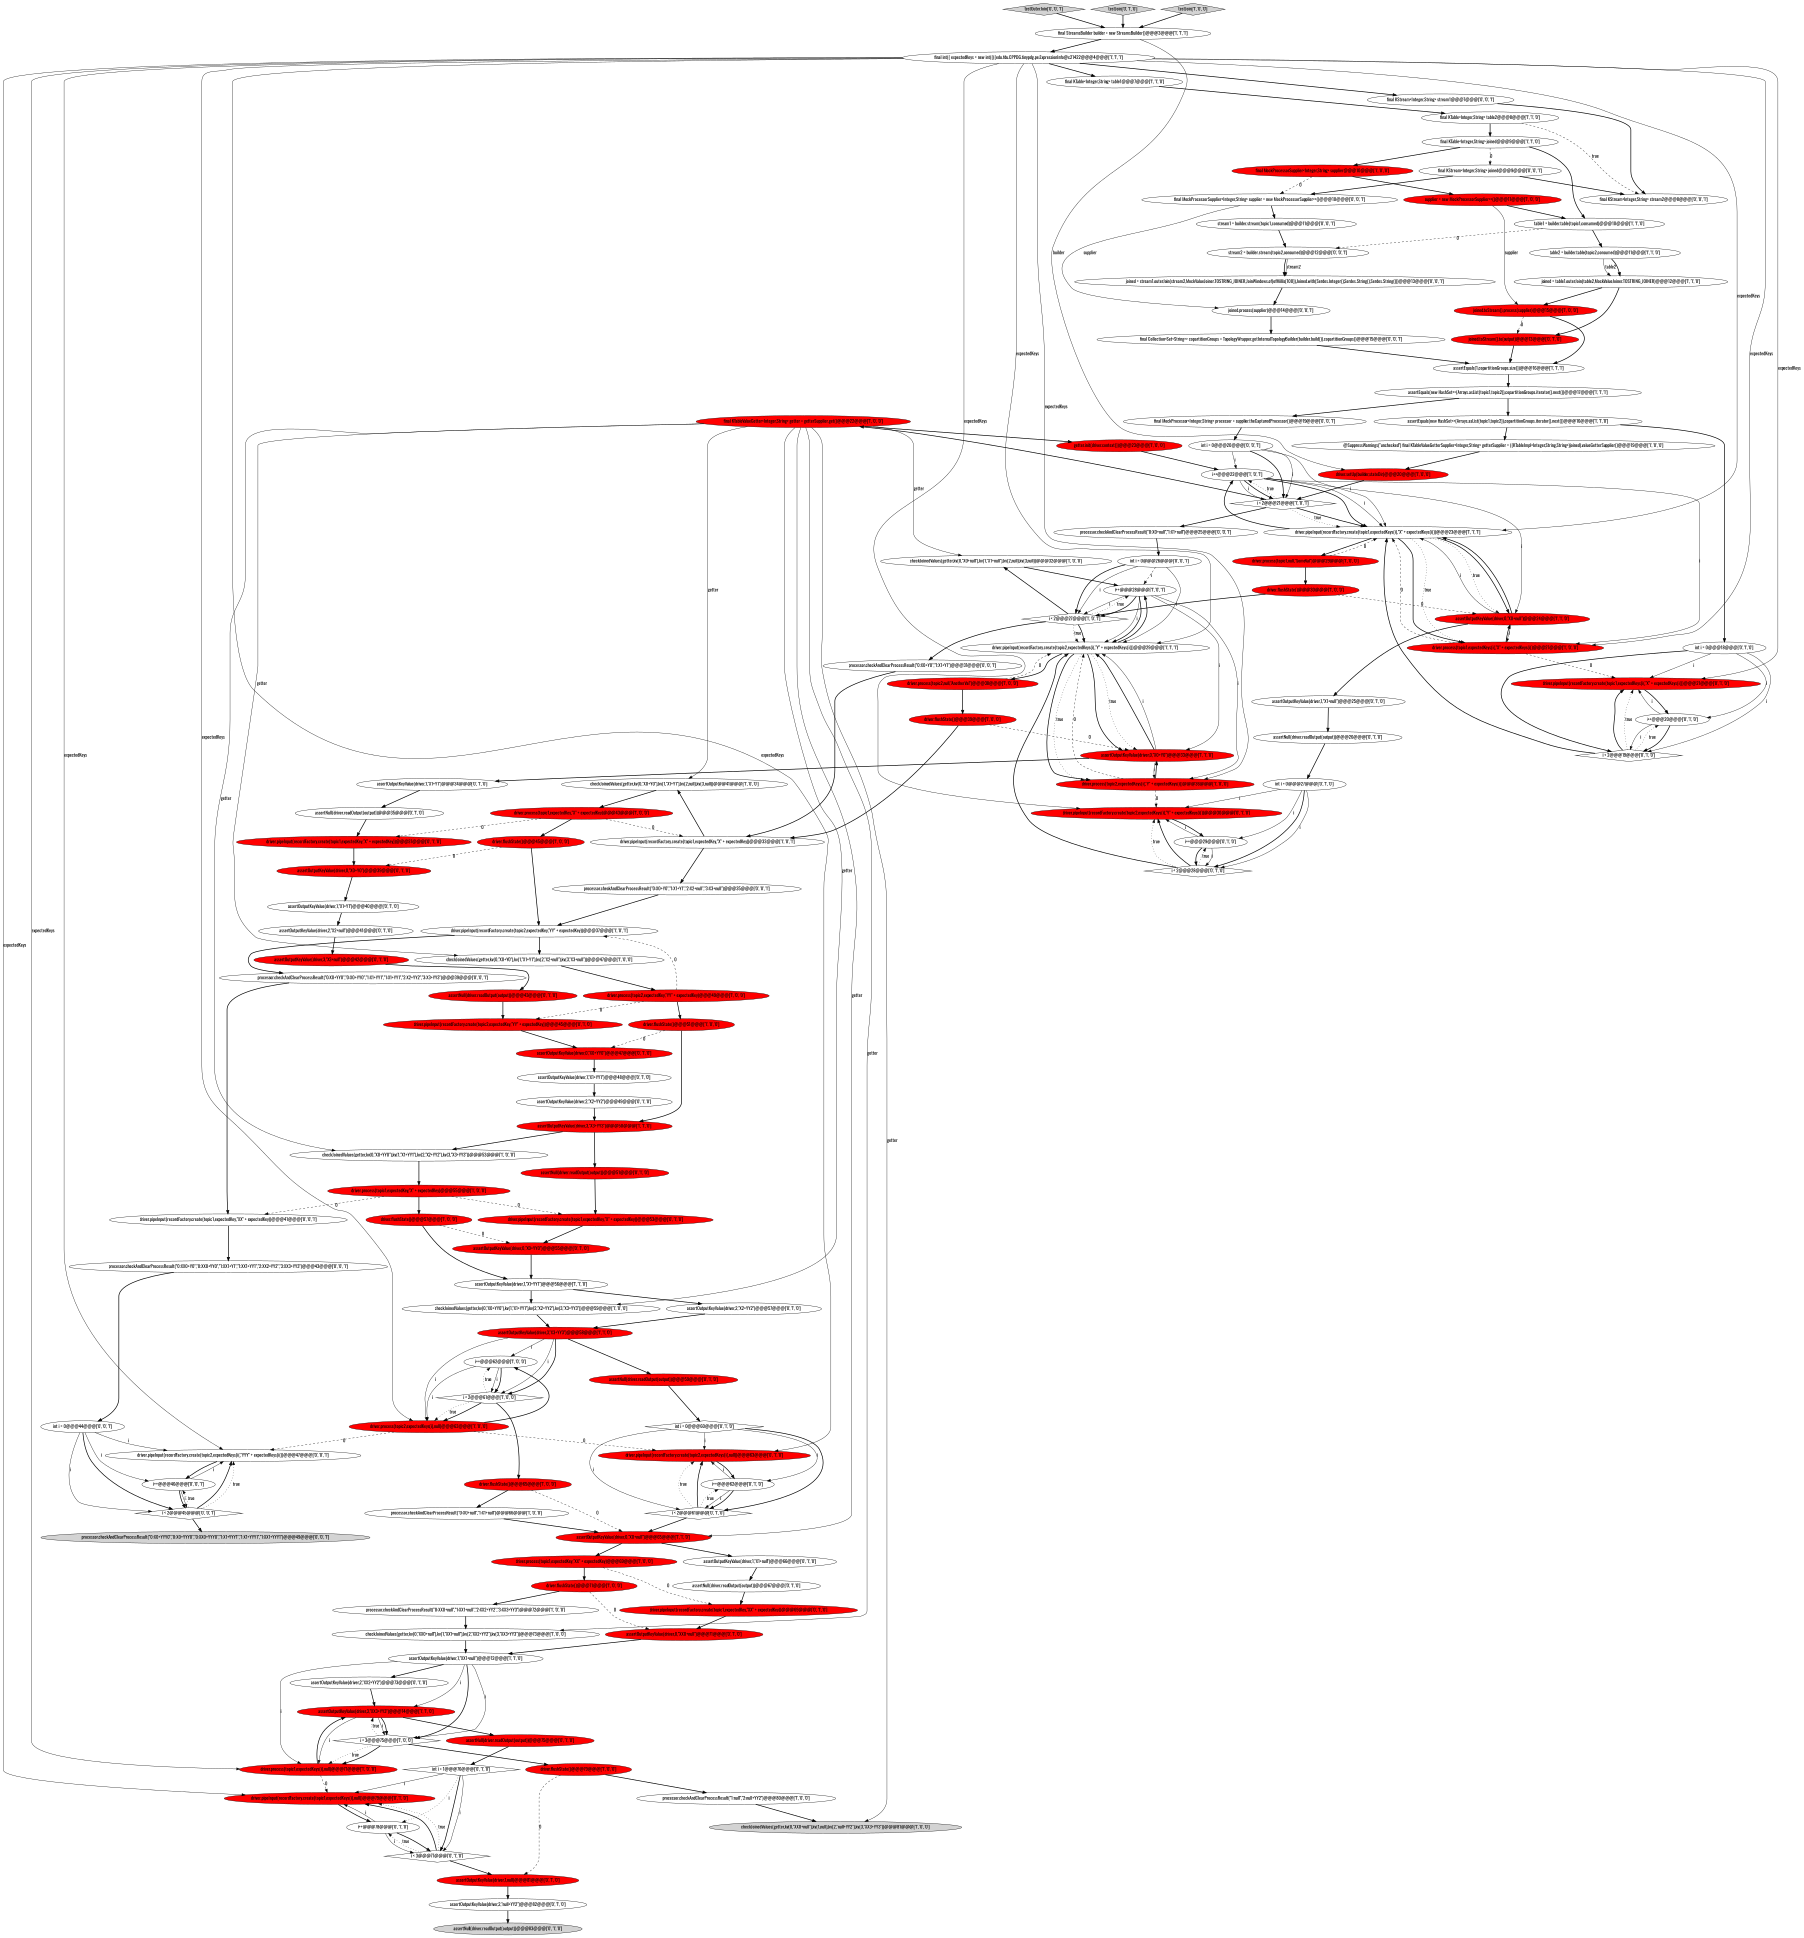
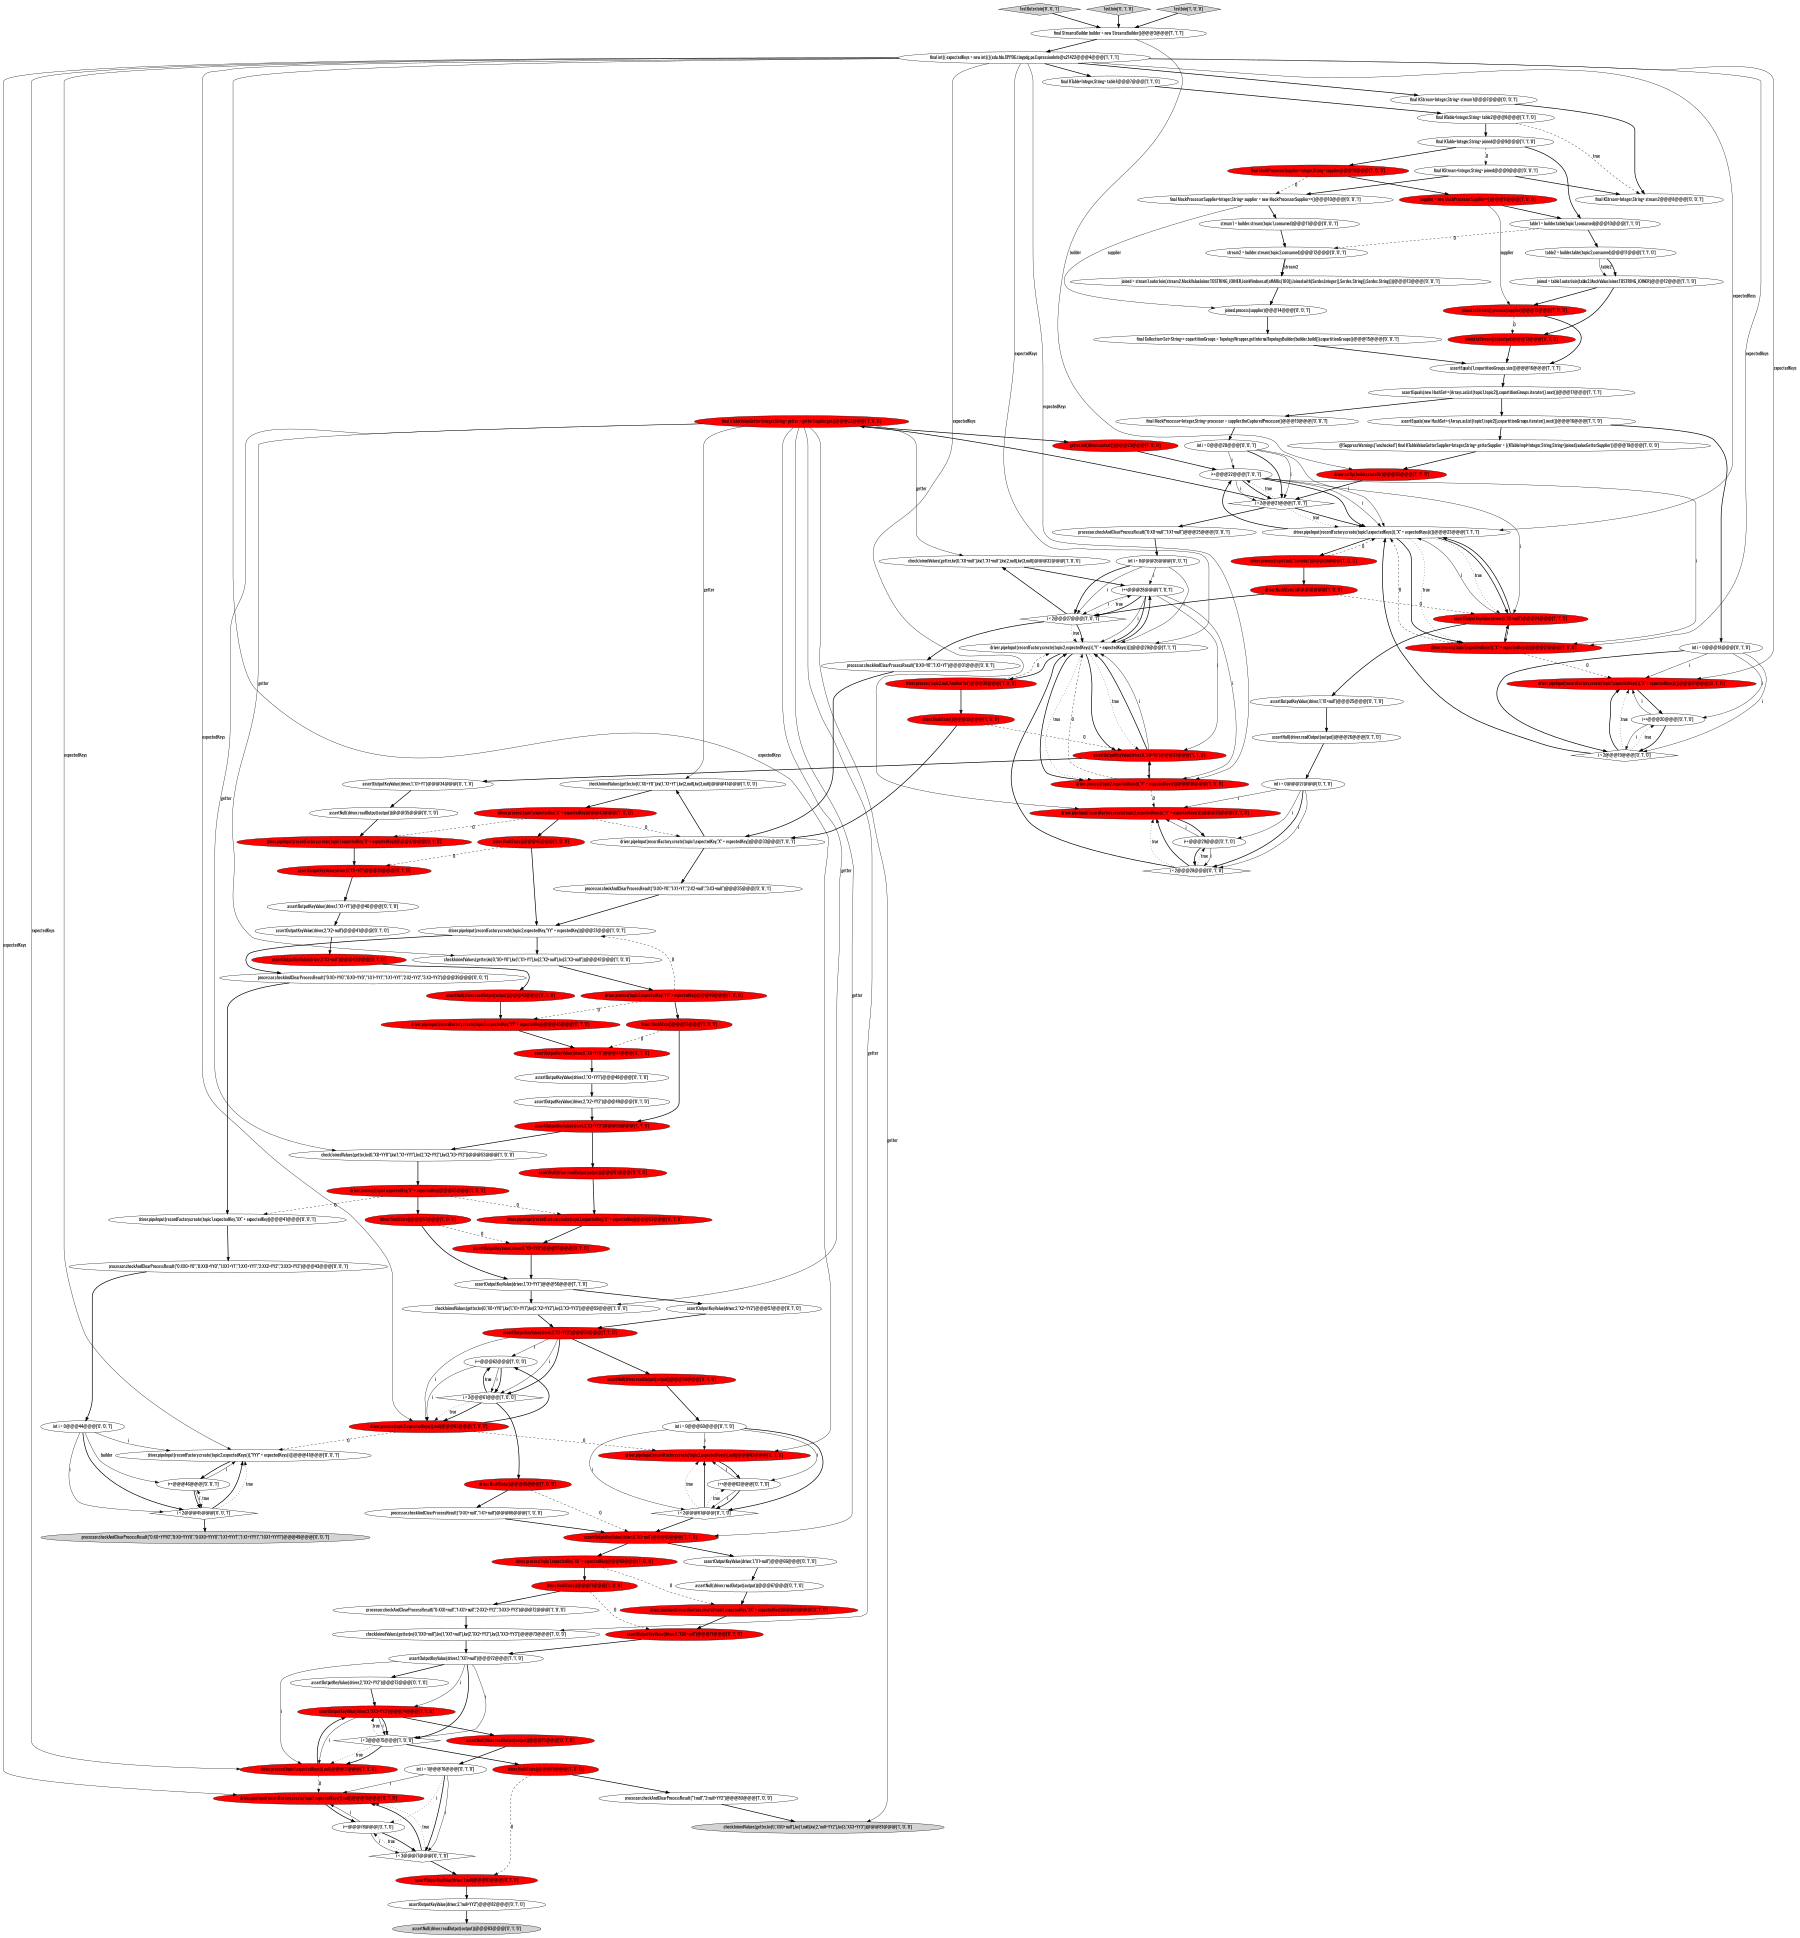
edge "int i = 0@@@26@@@['0', '0', '1']" -> "i++@@@28@@@['1', '0', '1']": style dashed -> solid
edge "i < 2@@@61@@@['1', '0', '0']" -> "i++@@@62@@@['1', '0', '0']": style dotted -> bold
node "int i = 0@@@60@@@['0', '1', '0']": shape diamond -> ellipse
edge "int i = 0@@@44@@@['0', '0', '1']" -> "i++@@@46@@@['0', '0', '1']": label "i" -> "builder"
node "int i = 1@@@76@@@['0', '1', '0']": shape diamond -> ellipse
